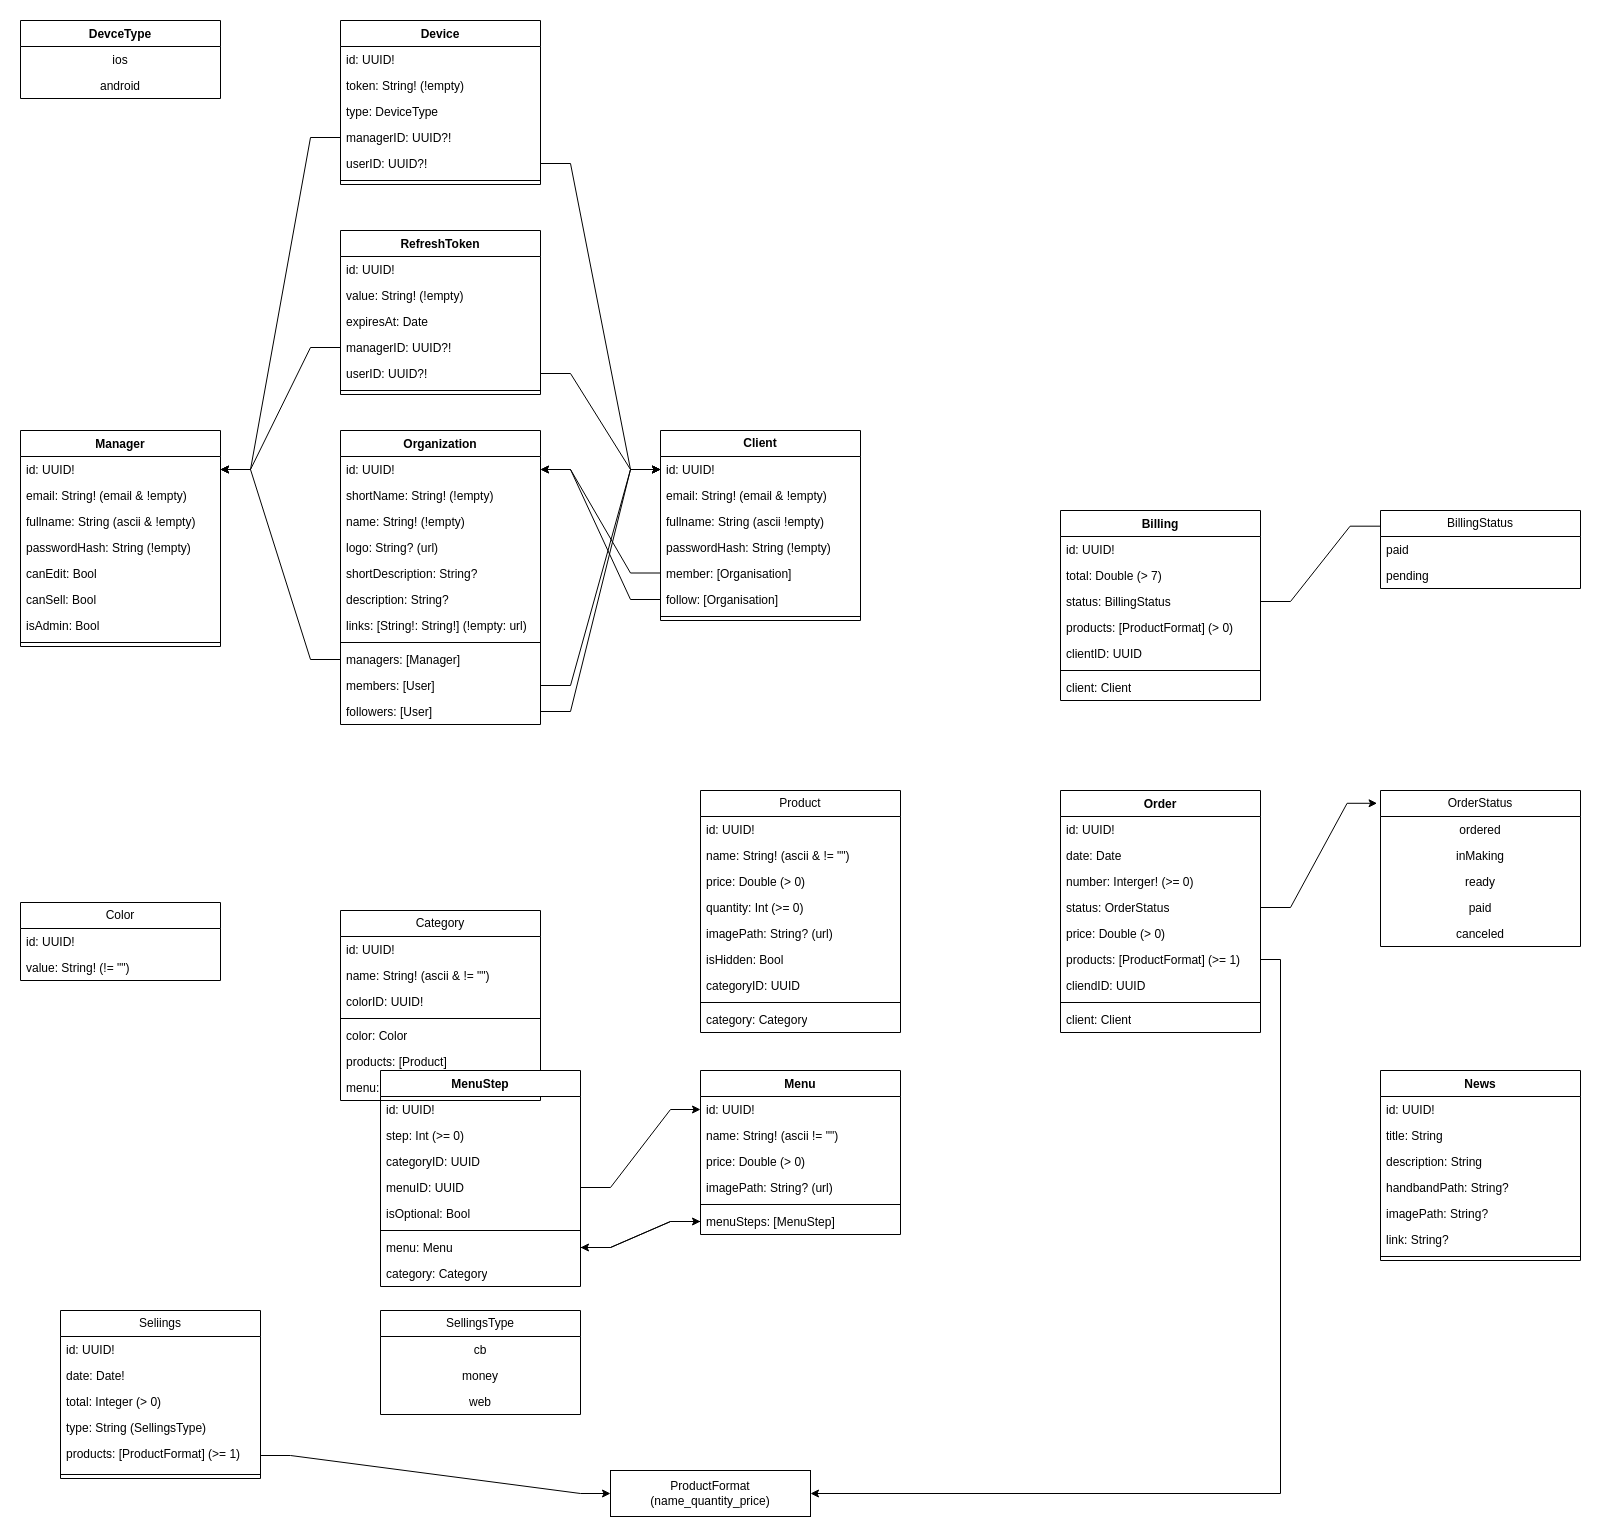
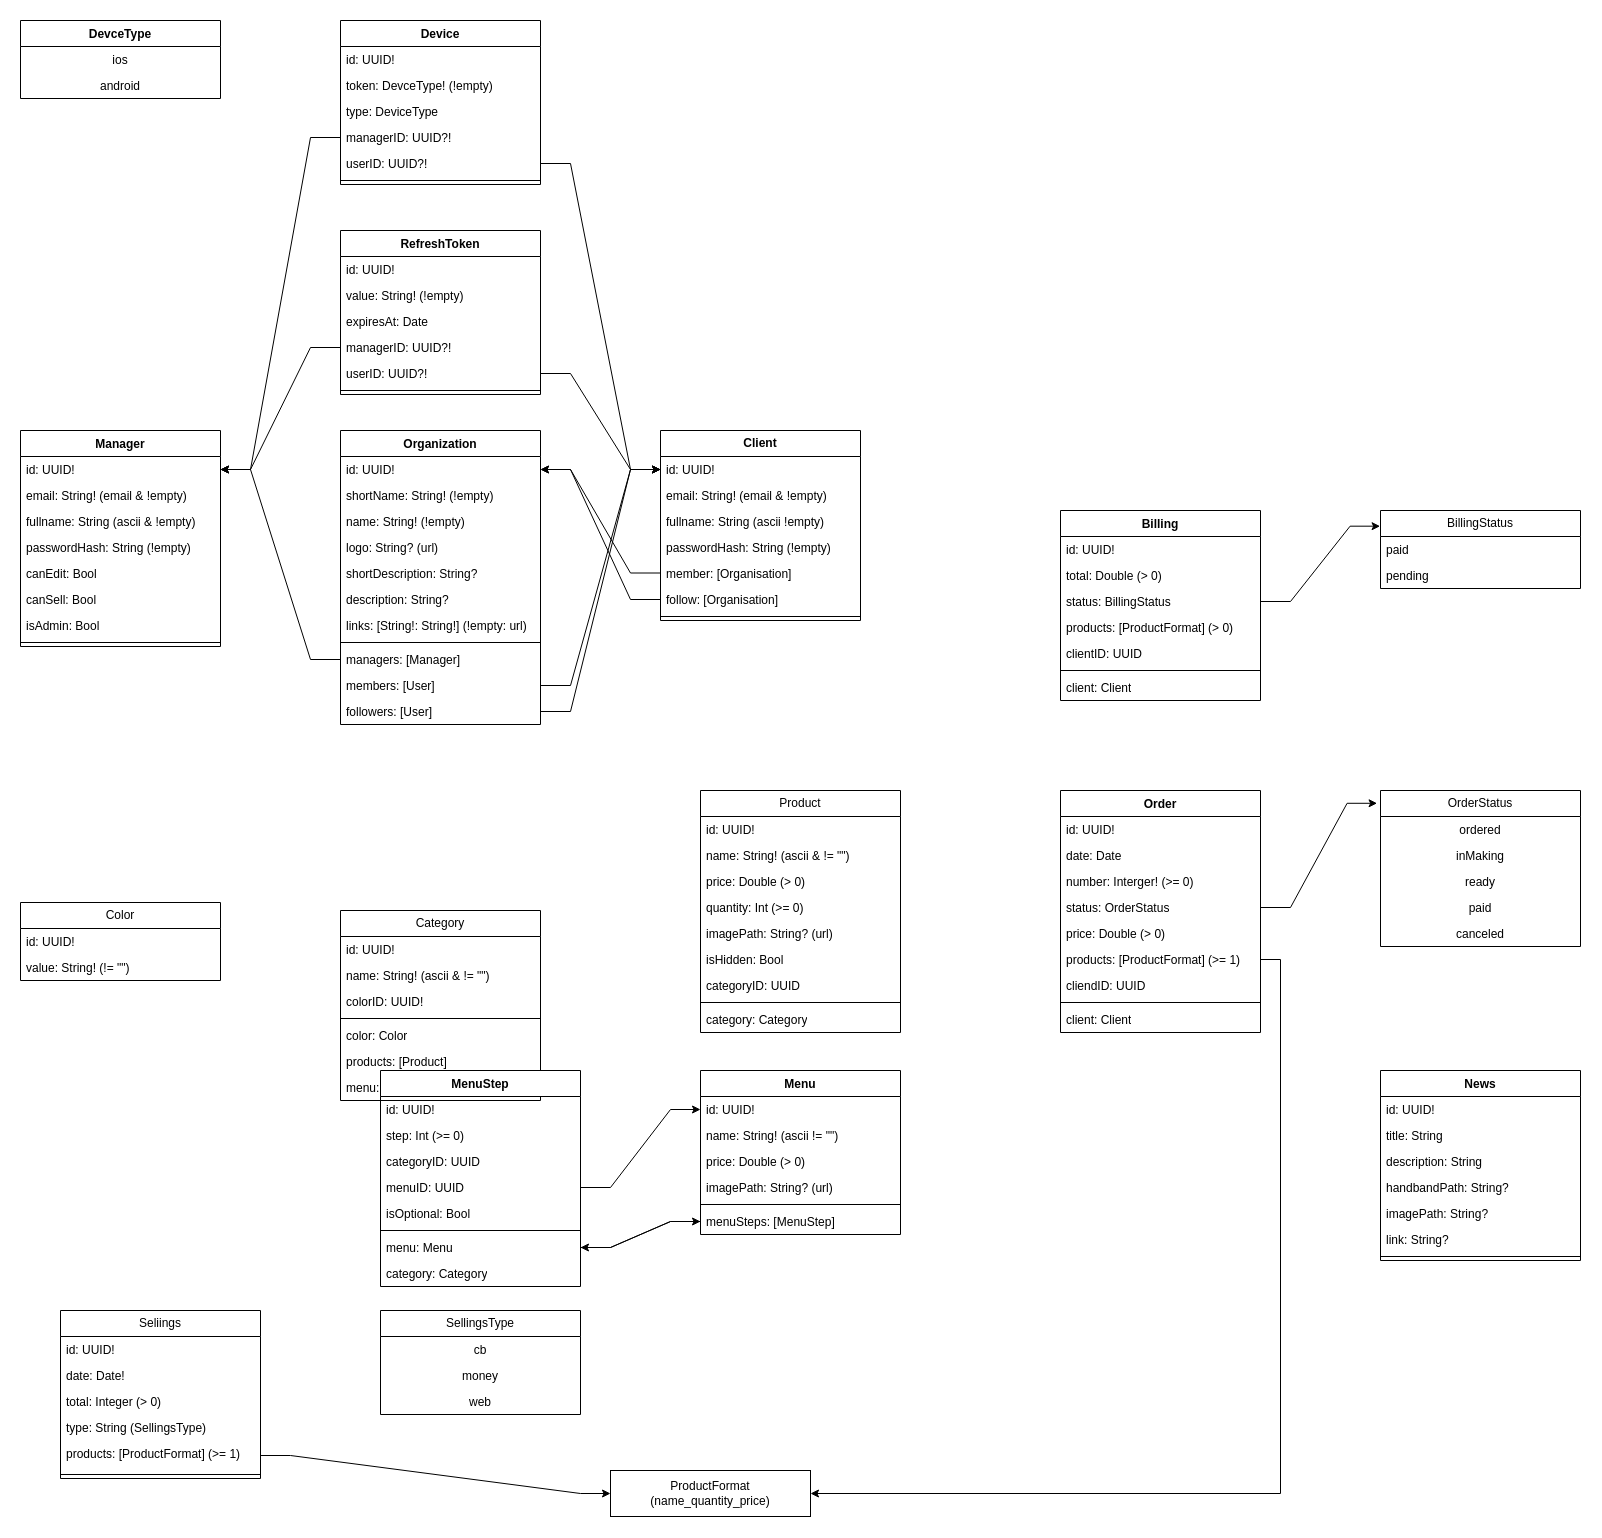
node "token: String! (!empty)": label "token: String! (!empty)" -> "token: DevceType! (!empty)"
edge "BillingStatus" -- "status: BillingStatus": arrowhead none -> classic
node "total: Double (> 7)": label "total: Double (> 7)" -> "total: Double (> 0)"
